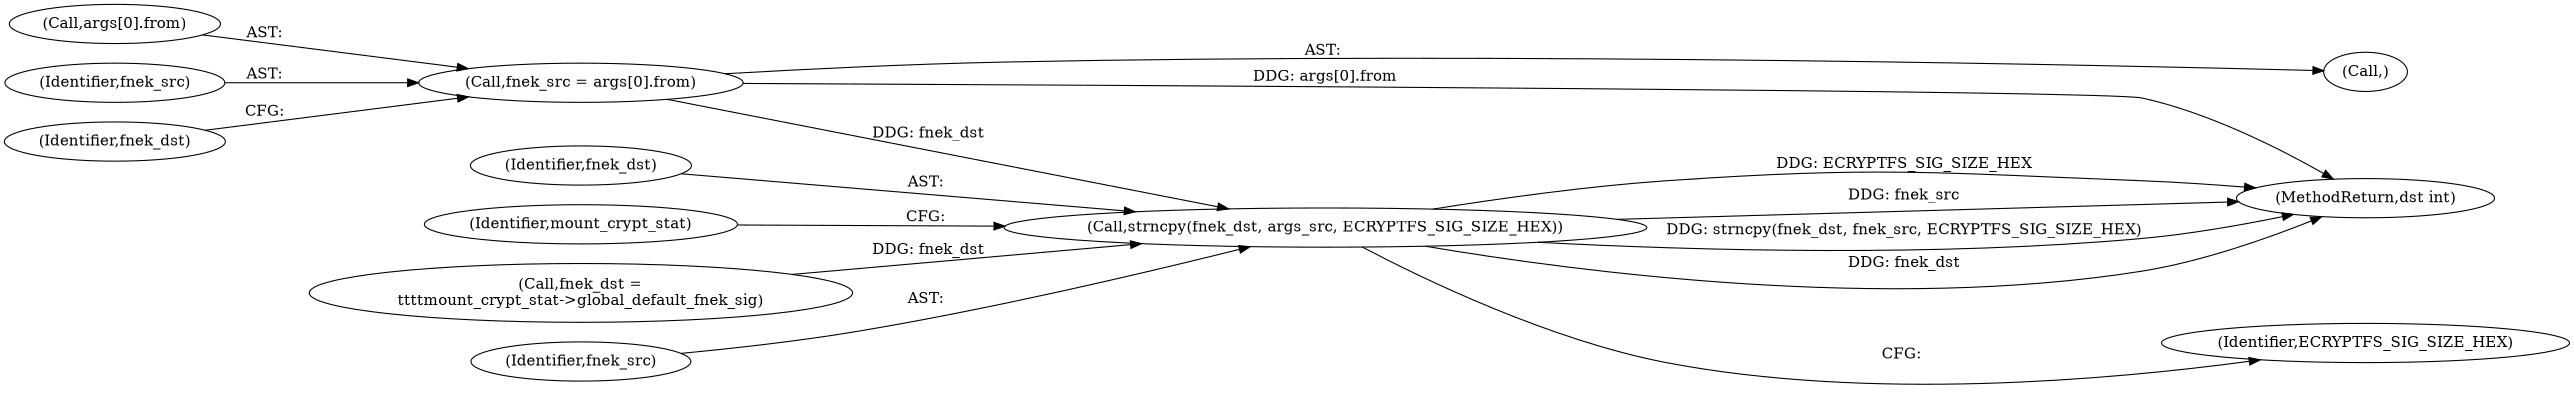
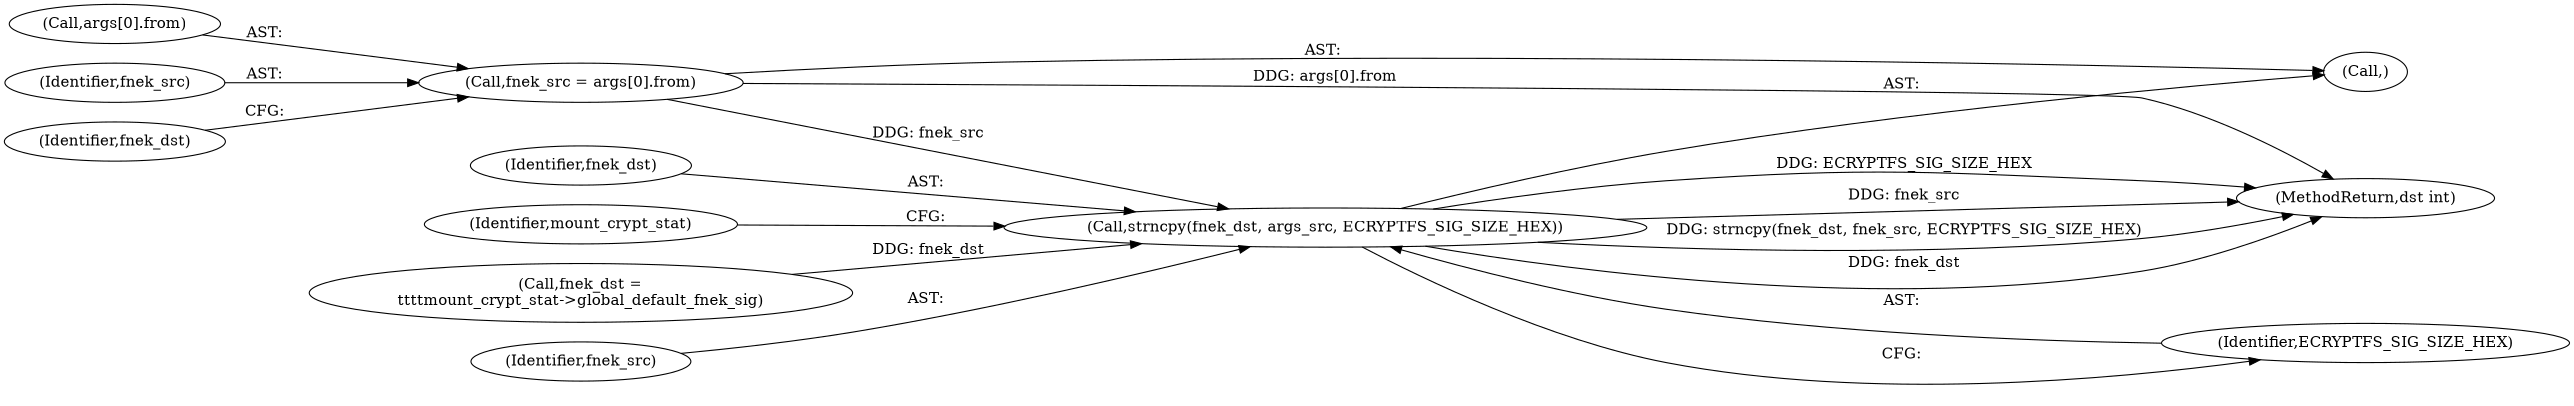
edge "(Call,strncpy(fnek_dst, args_src, ECRYPTFS_SIG_SIZE_HEX))" -> "(Call,)": added, label "AST:"
edge "(Call,fnek_src = args[0].from)" -> "(Call,strncpy(fnek_dst, args_src, ECRYPTFS_SIG_SIZE_HEX))": label "DDG: fnek_dst" -> "DDG: fnek_src"
edge "(Identifier,ECRYPTFS_SIG_SIZE_HEX)" -> "(Call,strncpy(fnek_dst, args_src, ECRYPTFS_SIG_SIZE_HEX))": added, label "AST:"
